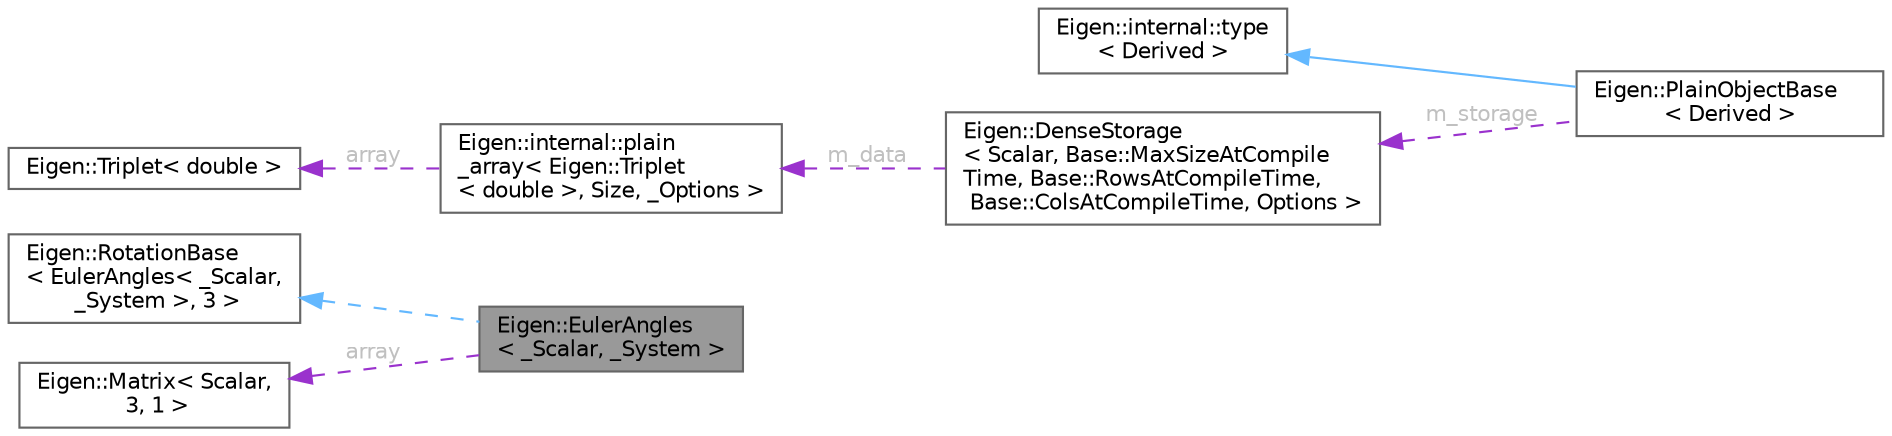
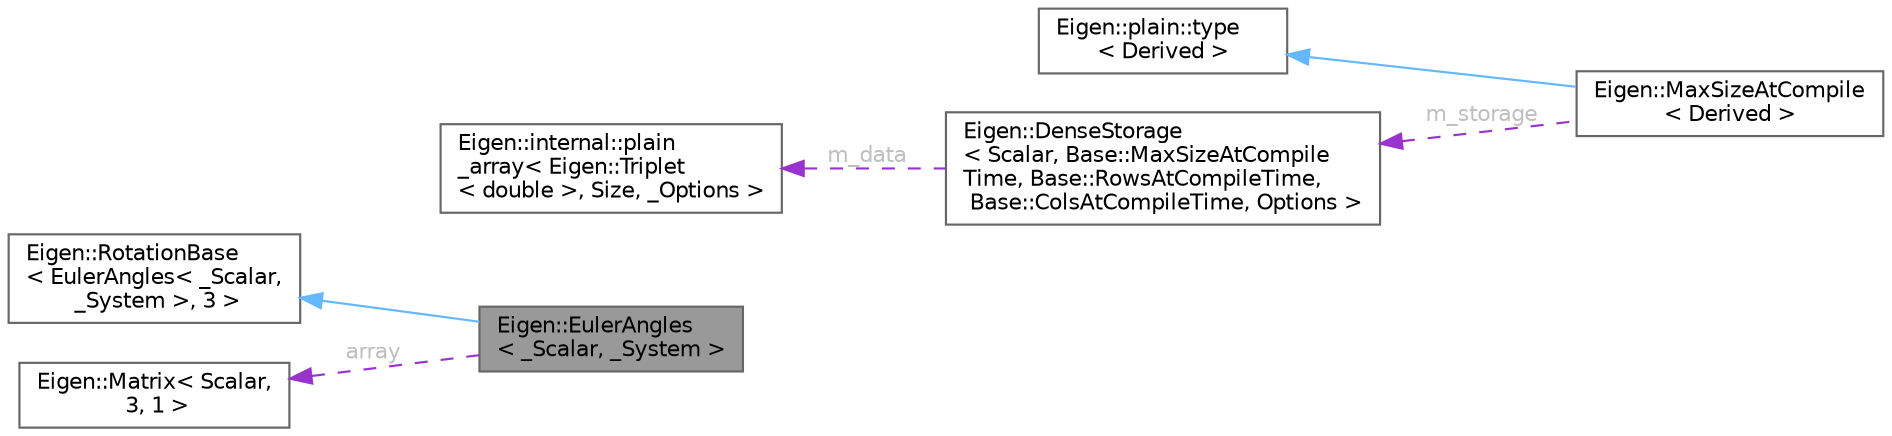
node "Eigen::internal::type < Derived >": label "Eigen::internal::type < Derived >" -> "Eigen::plain::type < Derived >"
node "Eigen::PlainObjectBase < Derived >": label "Eigen::PlainObjectBase < Derived >" -> "Eigen::MaxSizeAtCompile < Derived >"
node "Eigen::Triplet< double >": removed
edge "Eigen::EulerAngles < _Scalar, _System >" -> "Eigen::RotationBase < EulerAngles< _Scalar, _System >, 3 >": style dashed -> solid
